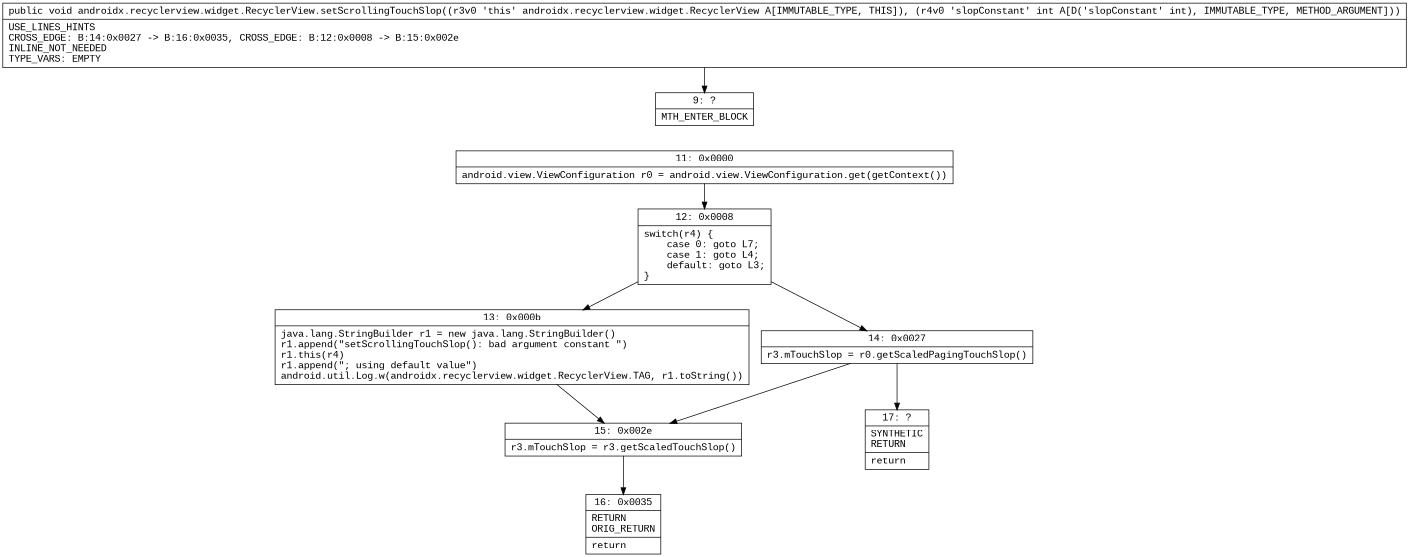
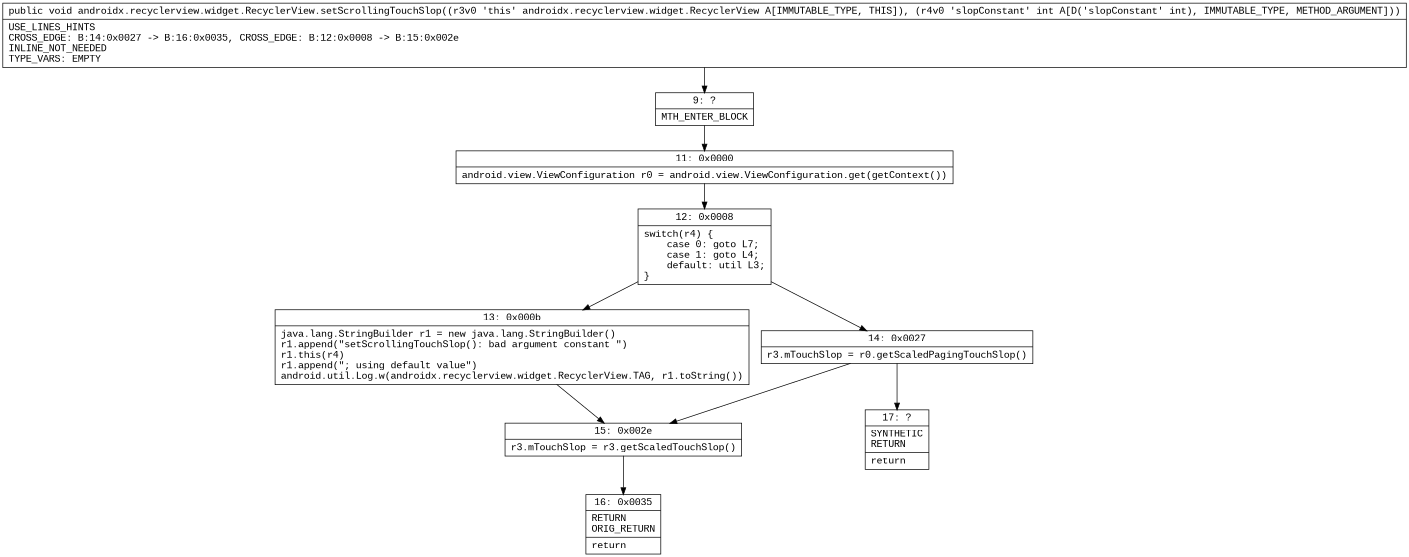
edge "9: ?" -> "11: 0x0000": added
node "12: 0x0008": text "default: goto L3;" -> "default: util L3;"
